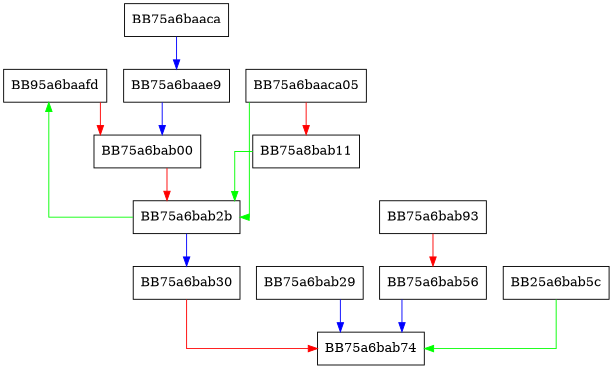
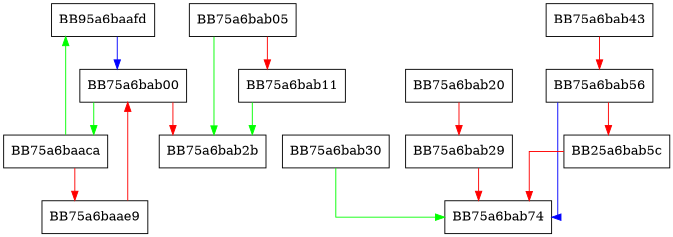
edge "BB75a6baaca" -> "BB75a6baae9": color blue -> red
node "BB75a6baaca05": label "BB75a6baaca05" -> "BB75a6bab05"
node "BB75a6bab20": added
edge "BB75a6bab00" -> "BB75a6baaca": added
edge "BB95a6baafd" -> "BB75a6bab00": color red -> blue
edge "BB75a6baae9" -> "BB75a6bab00": color blue -> red
edge "BB75a6bab56" -> "BB25a6bab5c": added
node "BB75a8bab11": label "BB75a8bab11" -> "BB75a6bab11"
edge "BB75a6bab2b" -> "BB95a6baafd": now "BB75a6baaca" -> "BB95a6baafd"
node "BB75a6bab93": label "BB75a6bab93" -> "BB75a6bab43"
edge "BB75a6bab2b" -> "BB75a6bab30": removed
edge "BB75a6bab29" -> "BB75a6bab74": color blue -> red
edge "BB75a6bab30" -> "BB75a6bab74": color red -> green
edge "BB25a6bab5c" -> "BB75a6bab74": color green -> red
